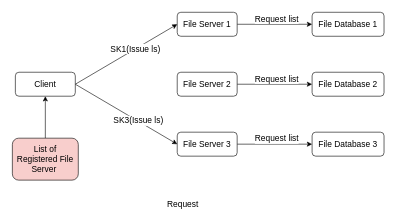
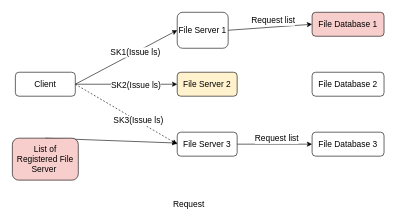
node "File Server 1": size 60x24 -> 51x36
node "File Database 1": fillcolor #ffffff -> #f8cecc
edge "Client" -> "File Server 2": added, label "SK2(Issue ls)"
node "File Server 2": fillcolor #ffffff -> #fff2cc
edge "File Server 2" -> "File Database 2": removed, label "Request list"
edge "Client" -> "File Server 3": style solid -> dashed
edge "List of Registered File Server" -> "Client": now "List of Registered File Server" -> "File Server 3"
node "Request": moved (183, 204) -> (189, 204)
